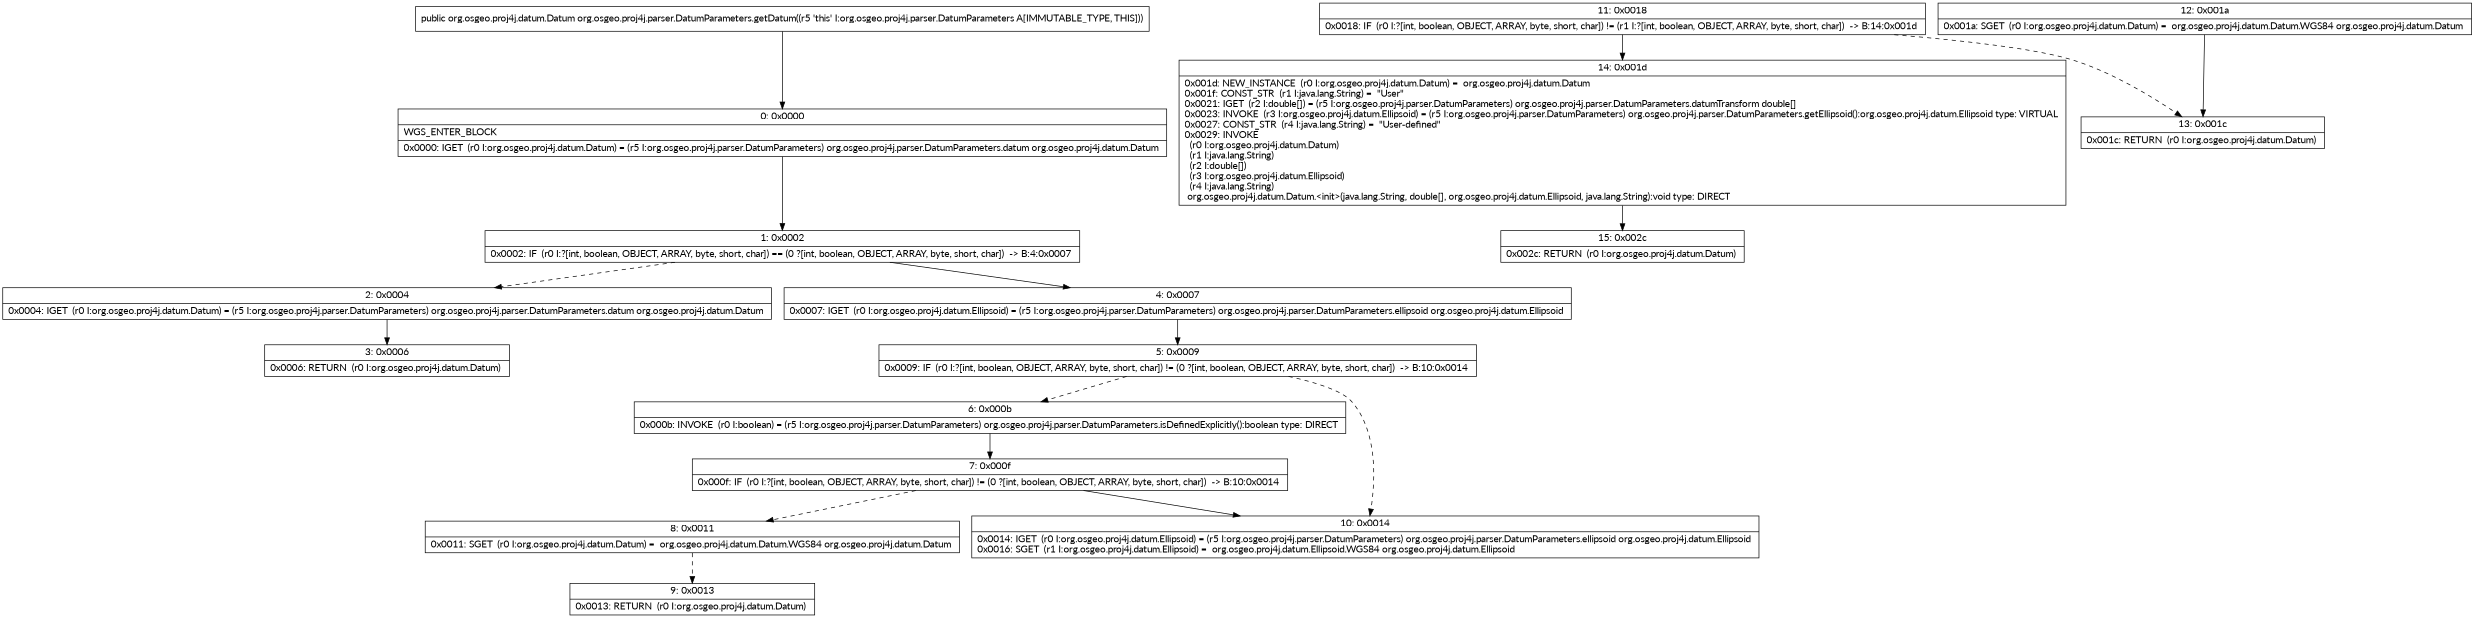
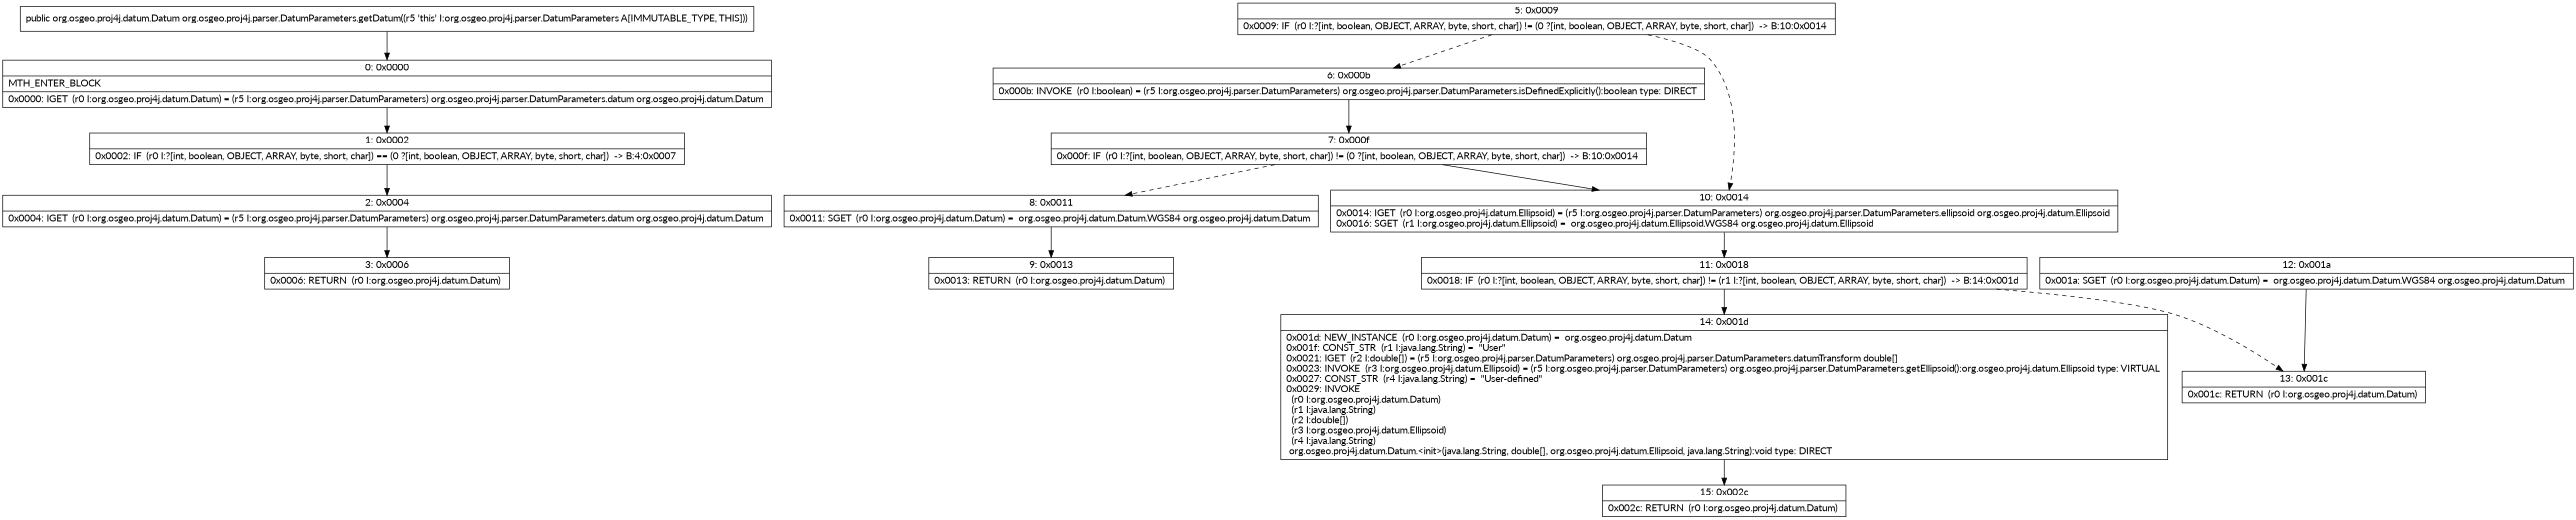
node "0: 0x0000": text "WGS_ENTER_BLOCK" -> "MTH_ENTER_BLOCK"
edge "10: 0x0014" -> "11: 0x0018": added
edge "1: 0x0002" -> "2: 0x0004": style dashed -> solid
node "4: 0x0007": removed
edge "8: 0x0011" -> "9: 0x0013": style dashed -> solid
